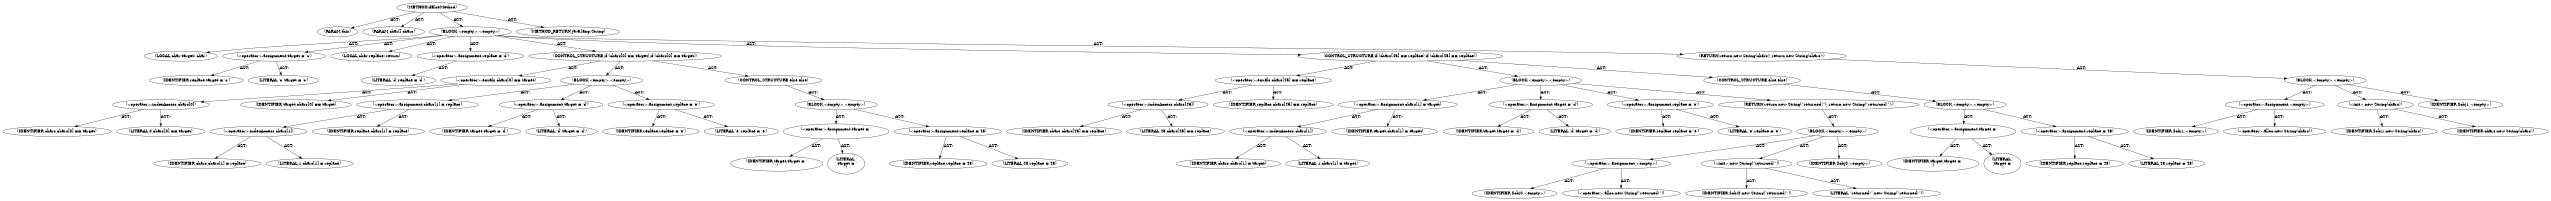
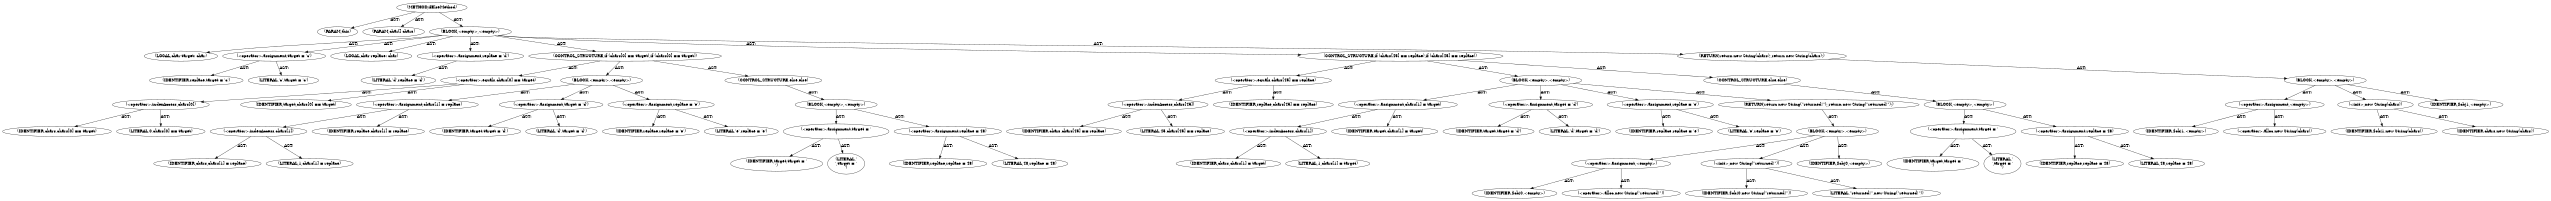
node "(METHOD_RETURN,java.lang.String)": removed
node "(LOCAL,char replace: return)": label "(LOCAL,char replace: return)" -> "(LOCAL,char replace: char)"
